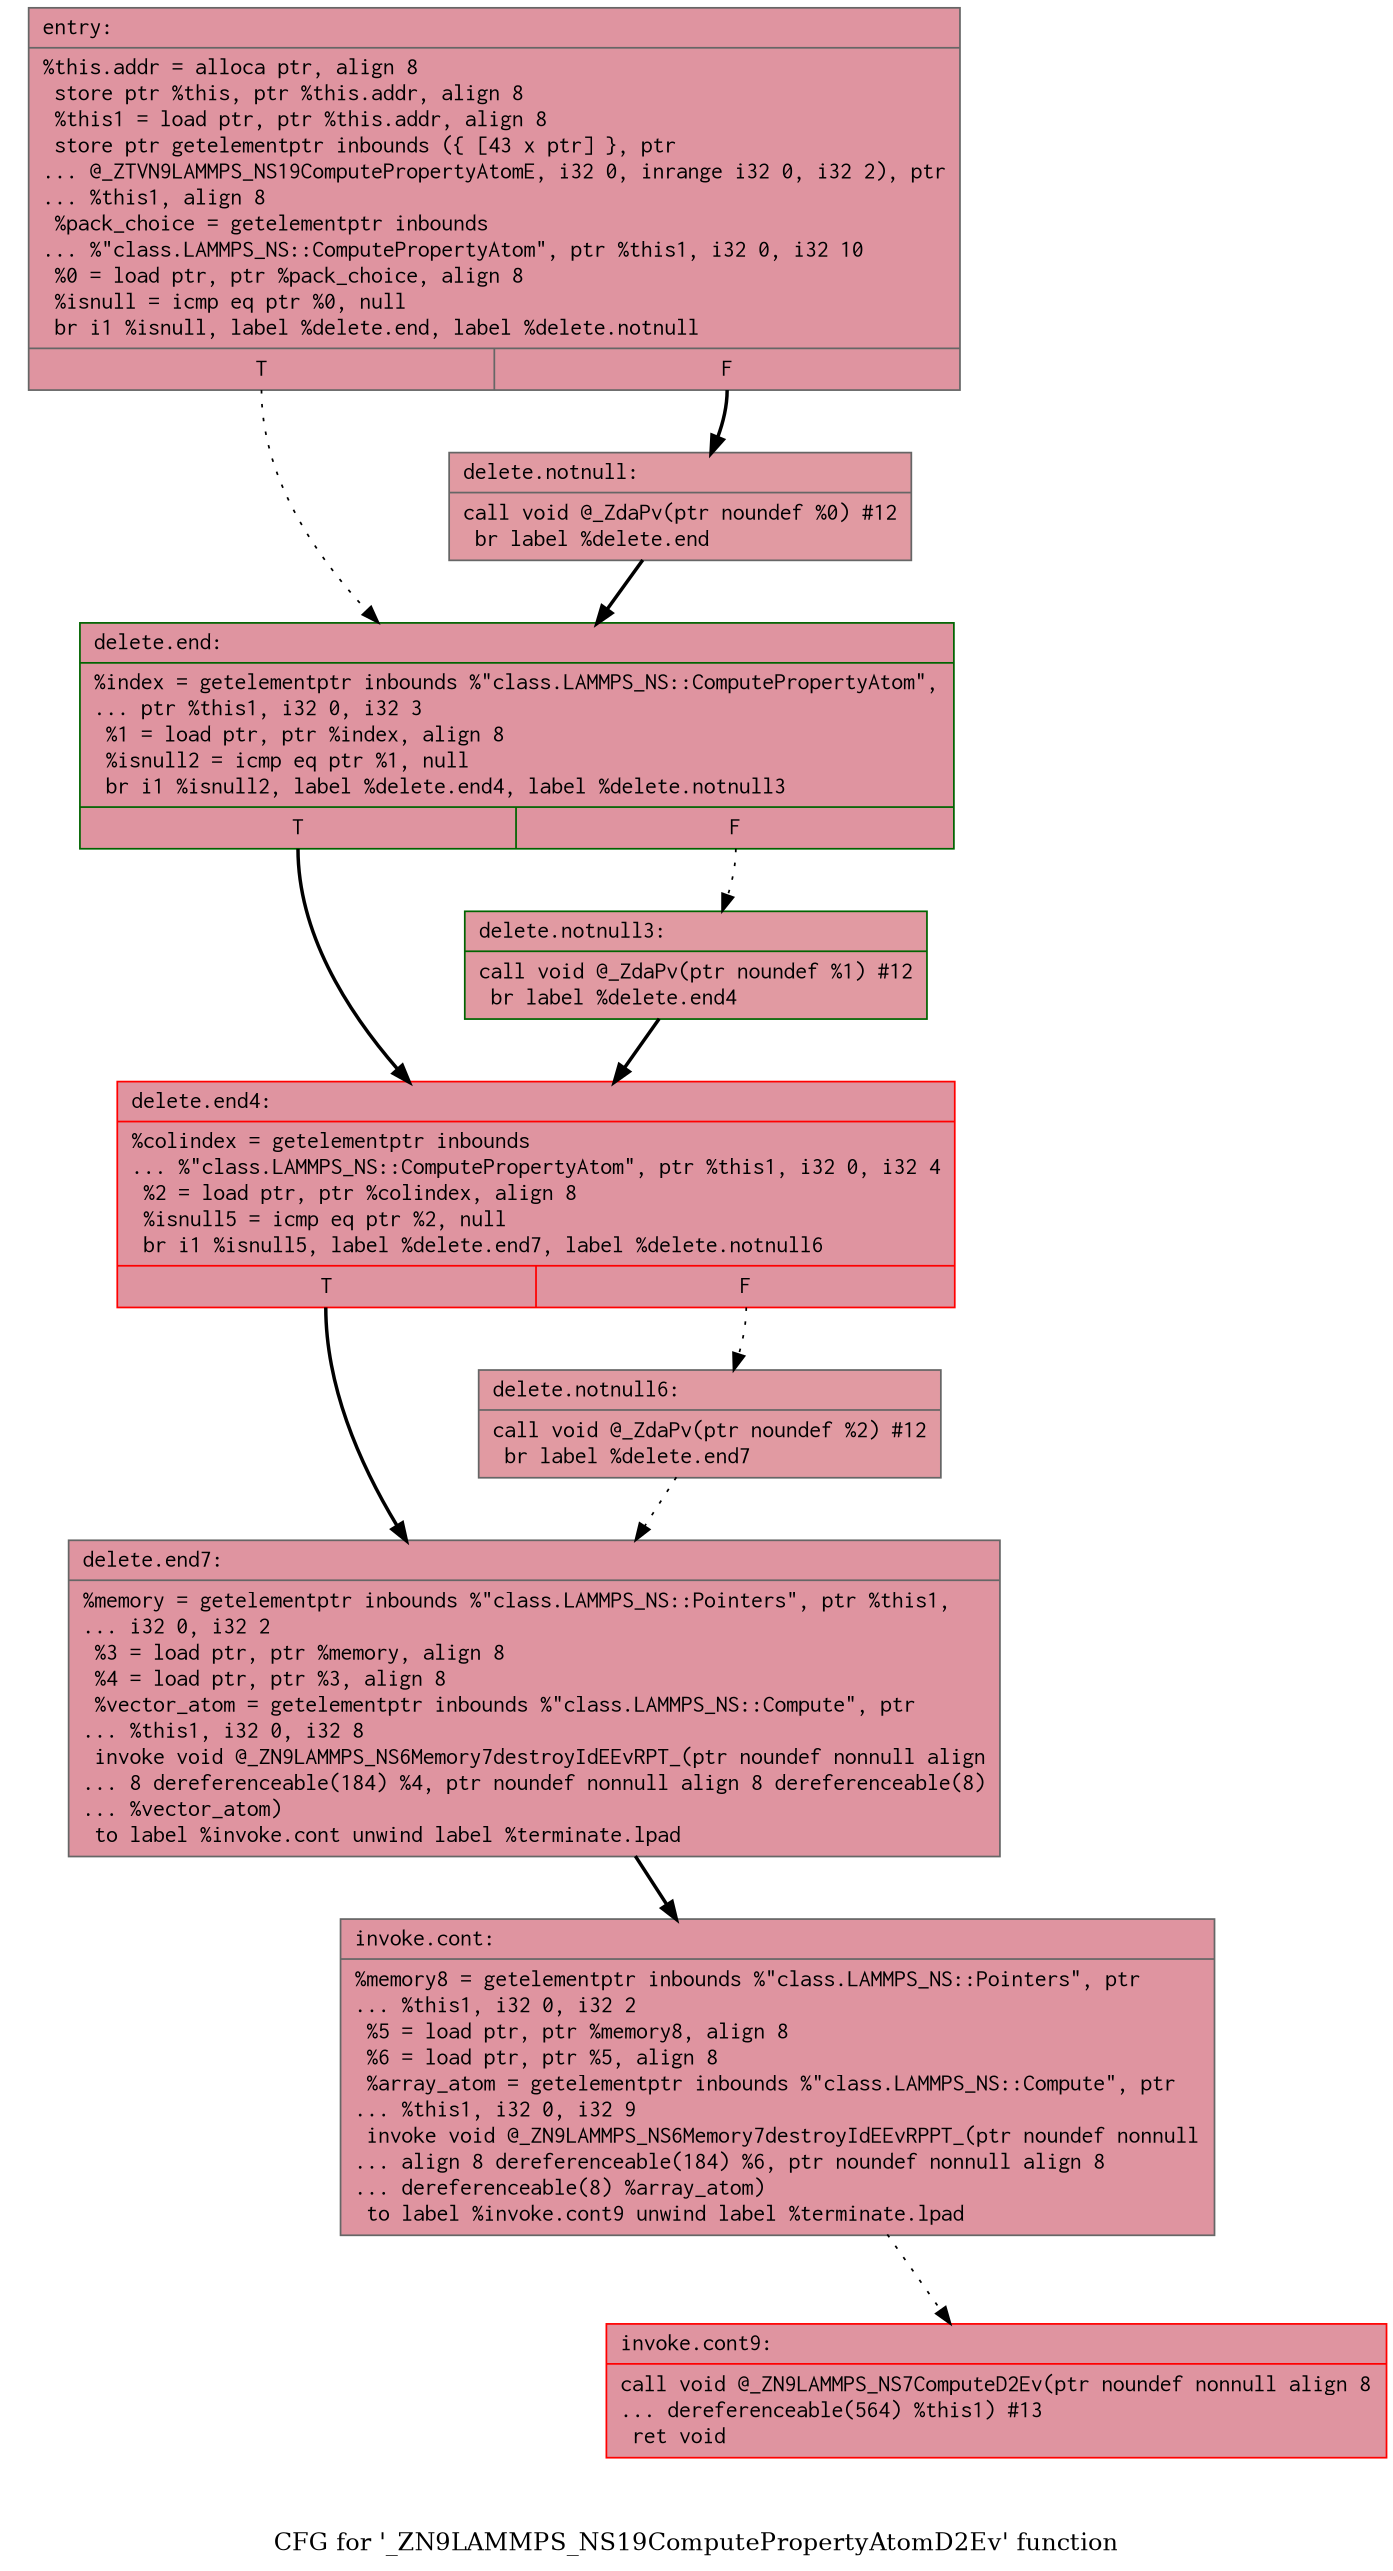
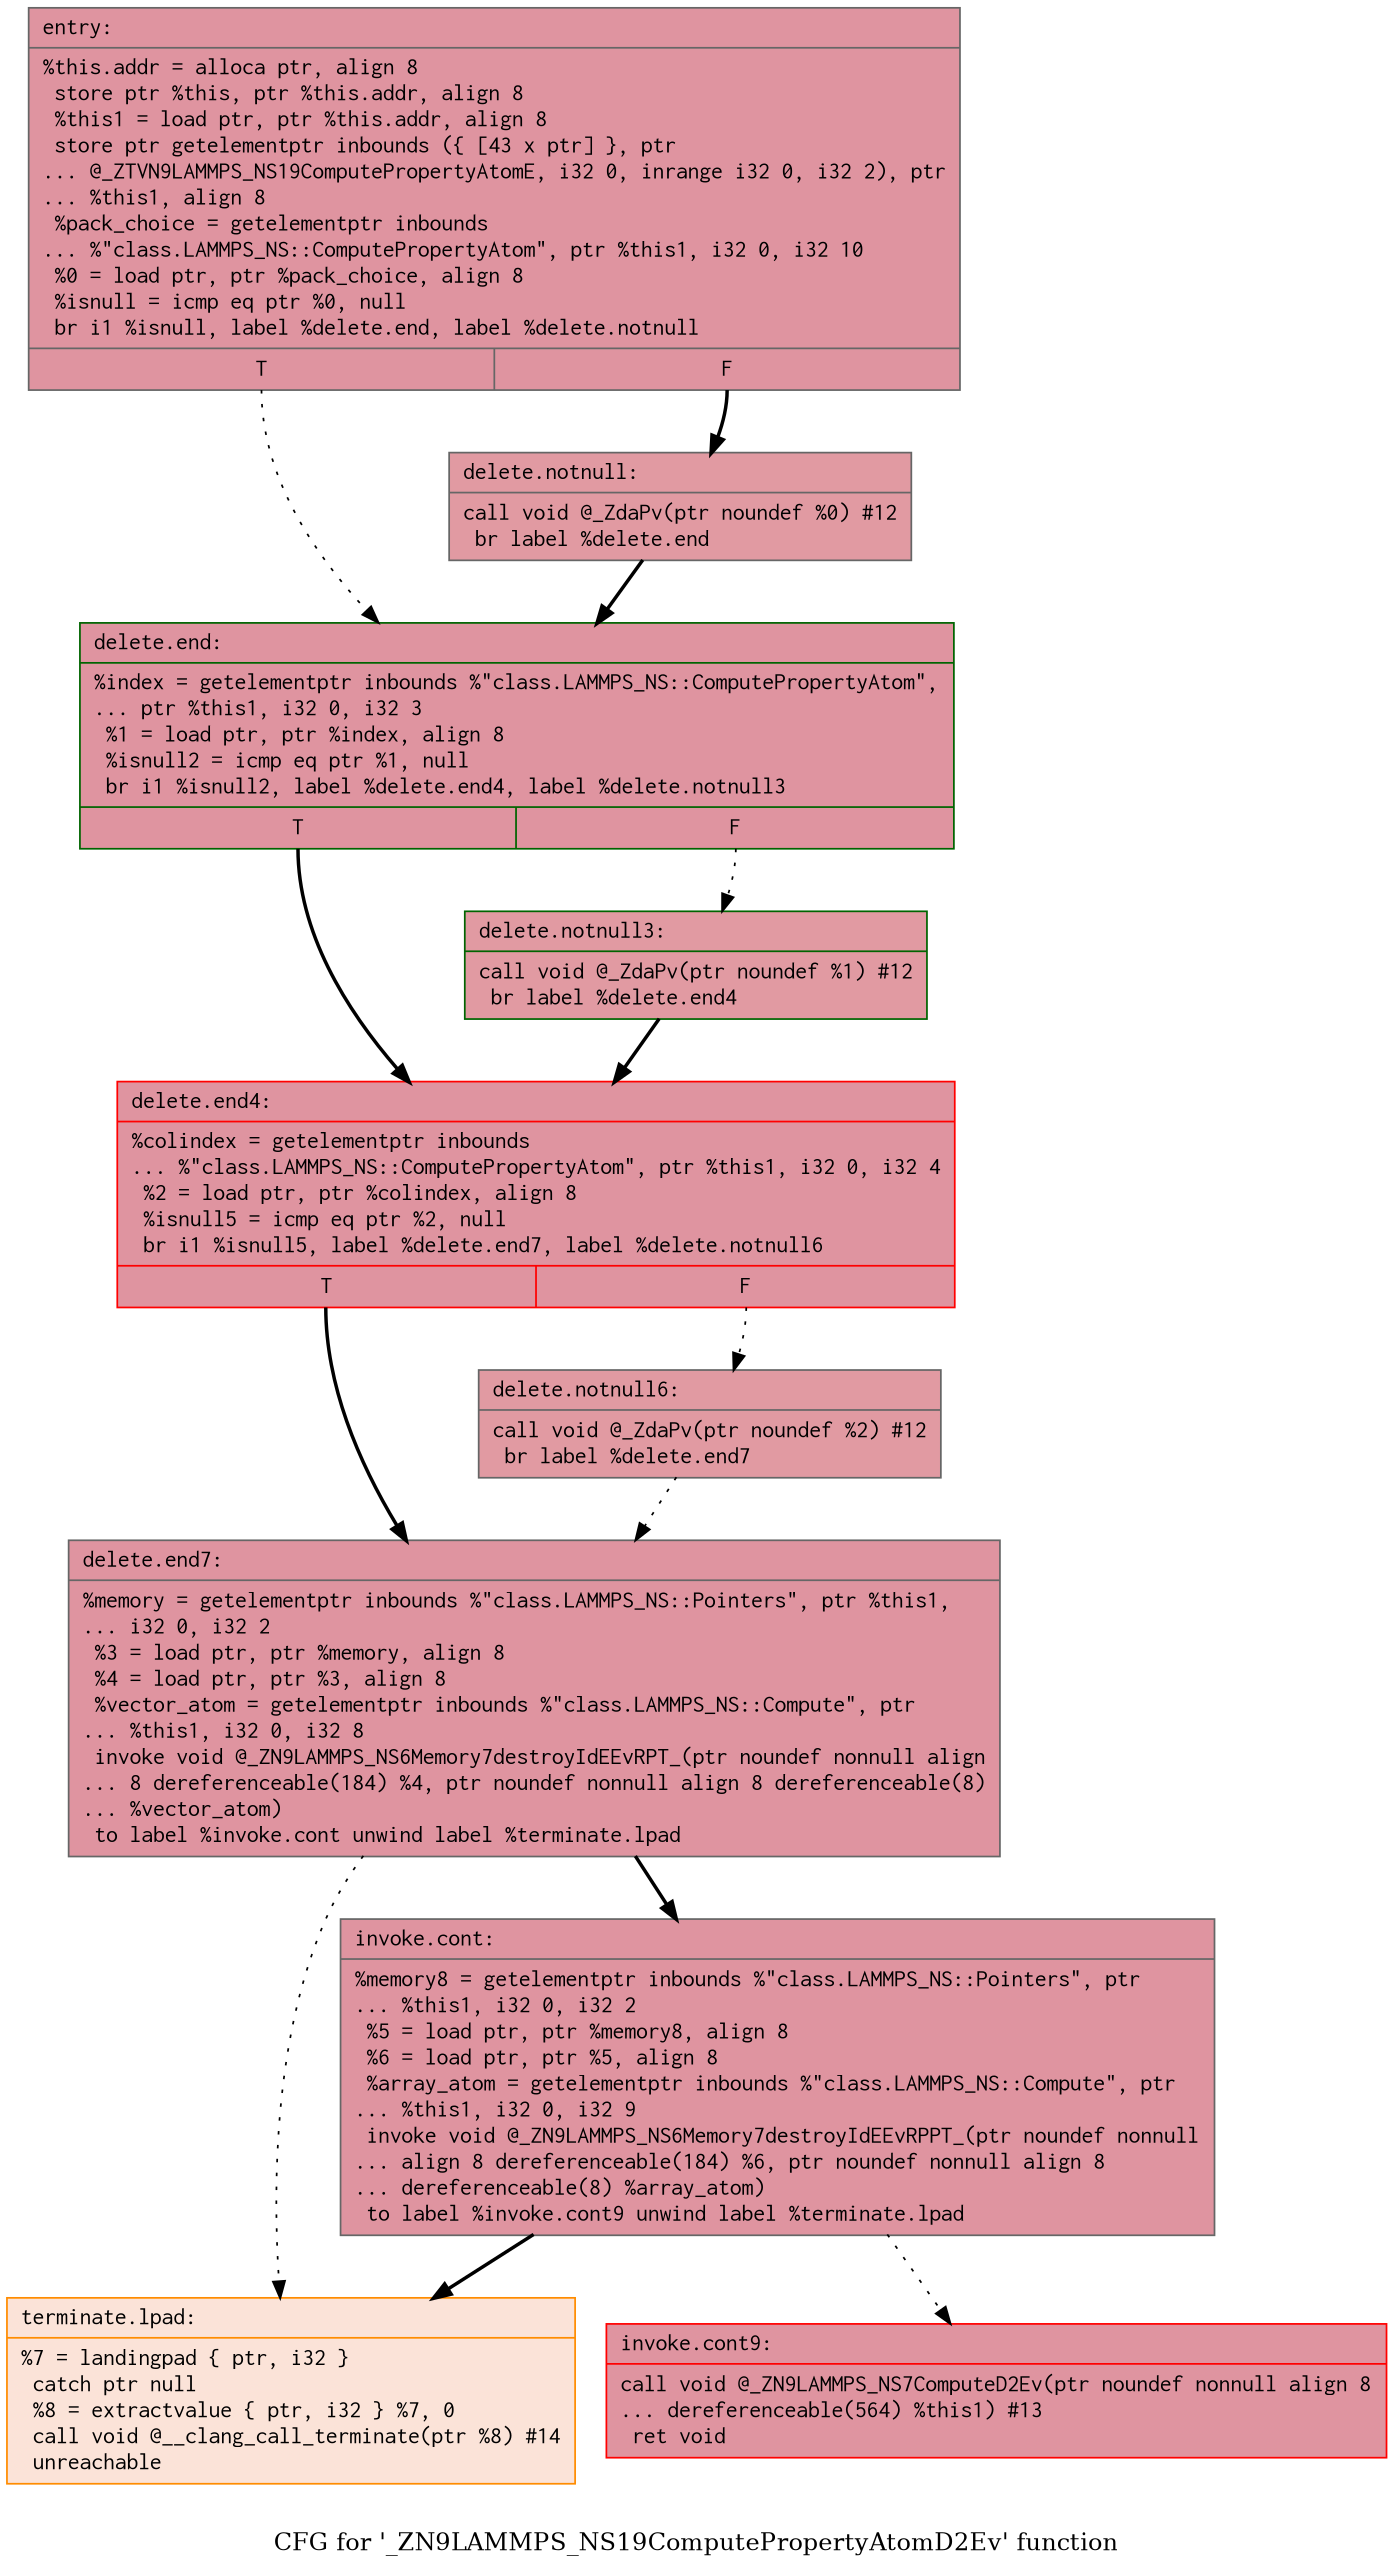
node "terminate.lpad:": added
